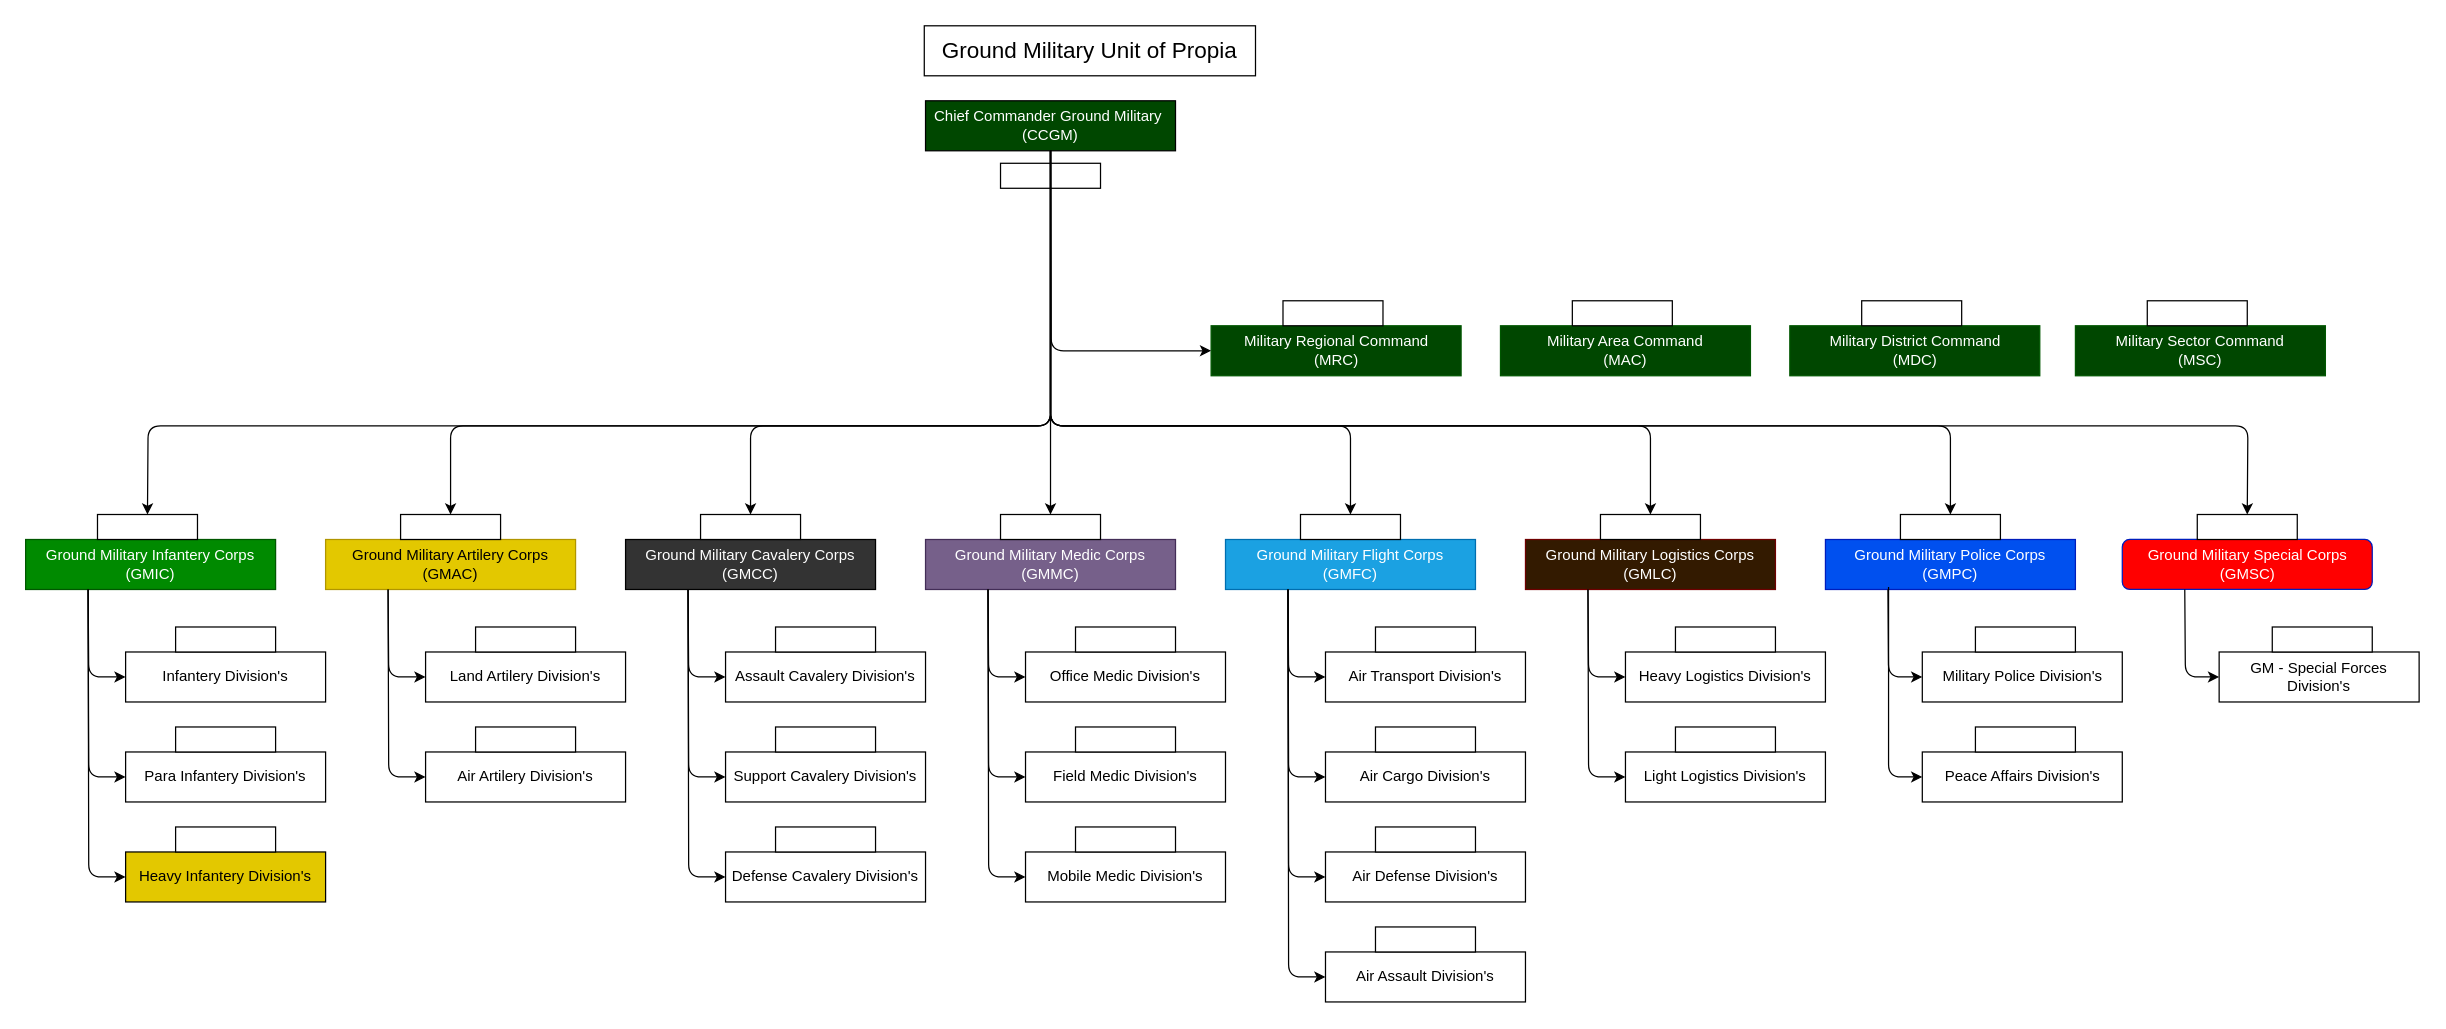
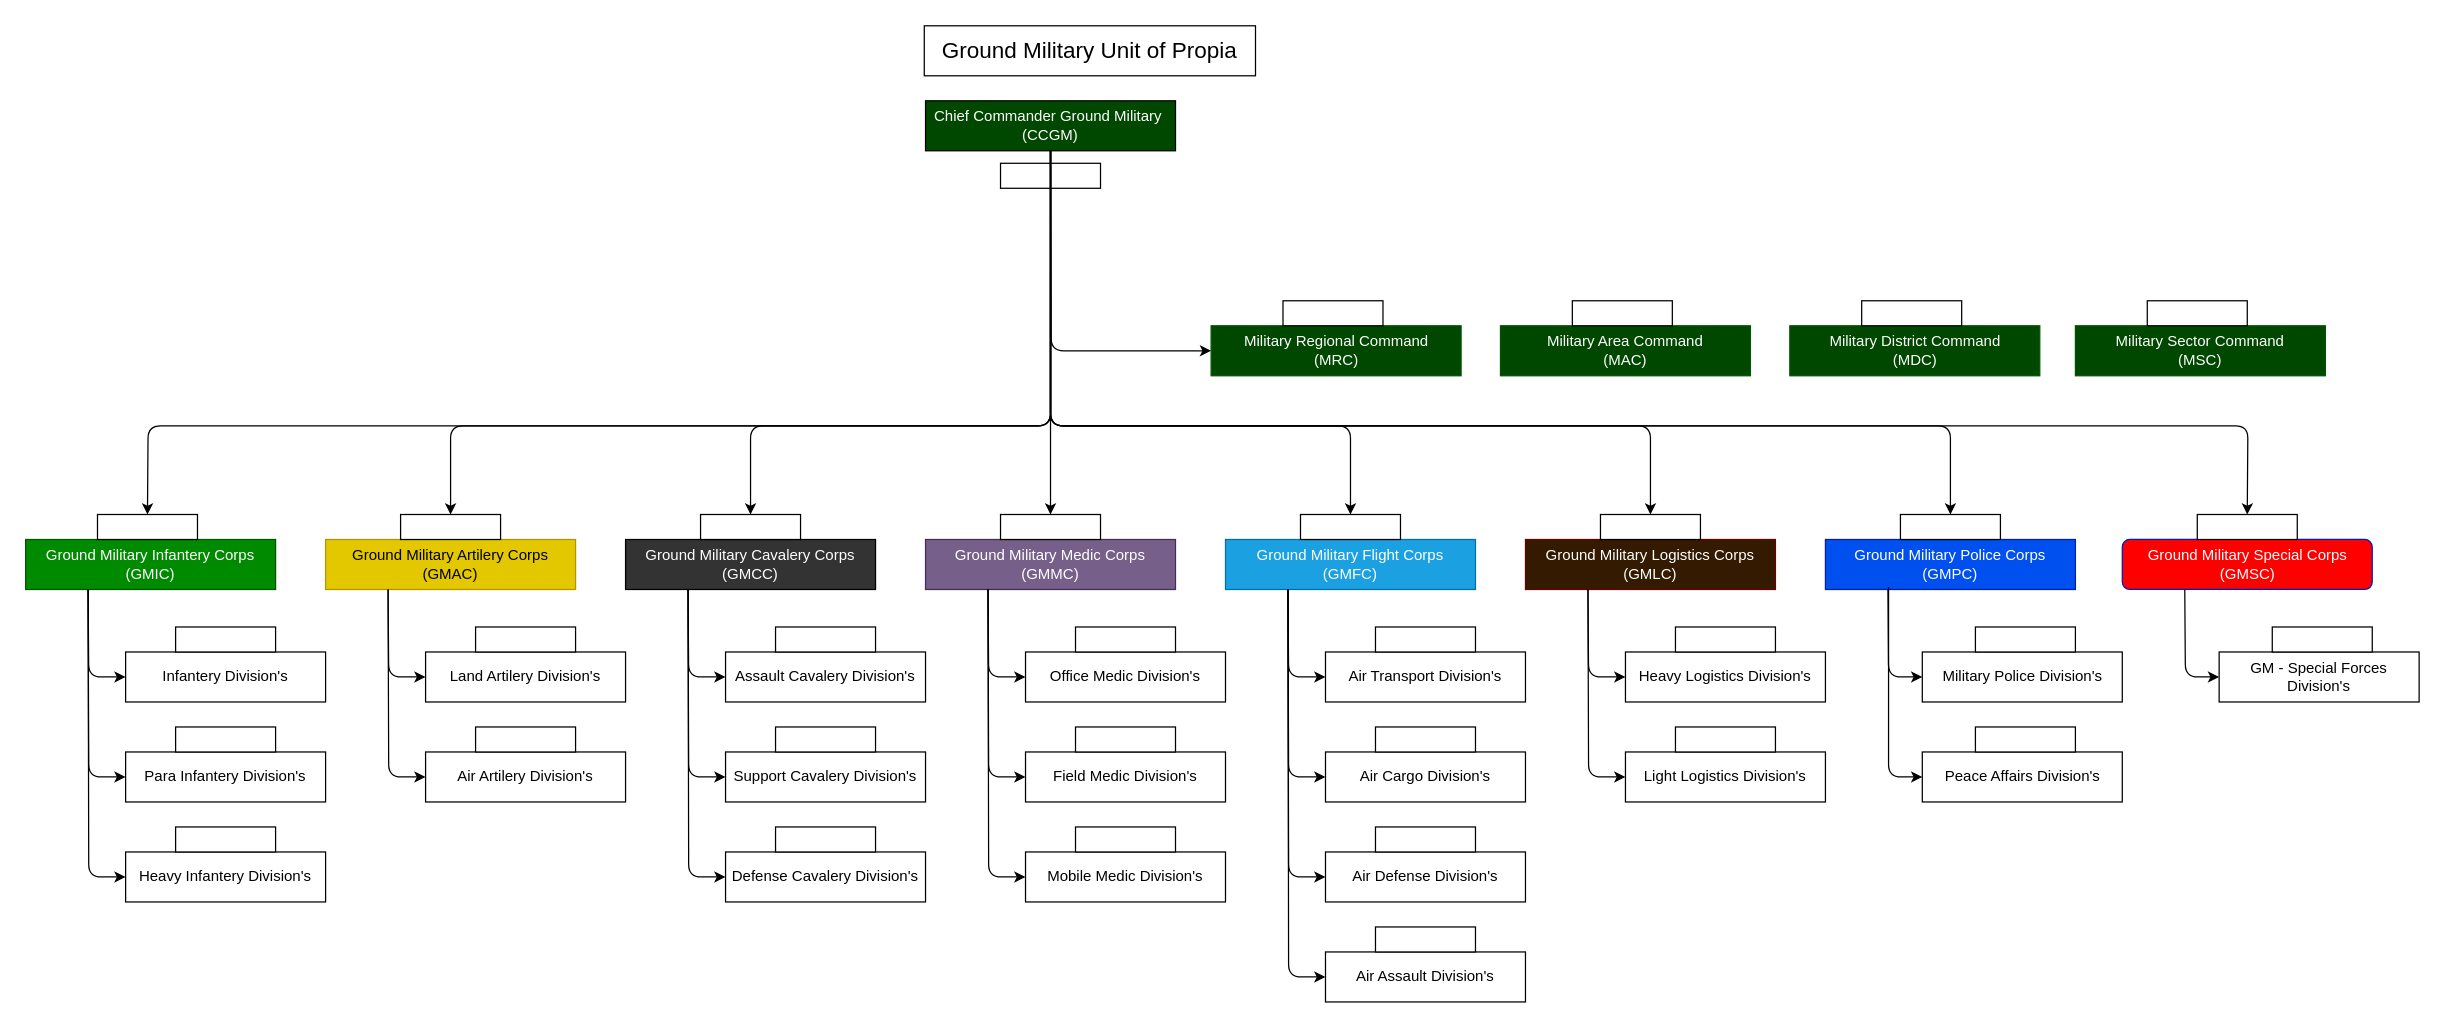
node "Heavy Infantery Division's": fillcolor #e3c800 -> #ffffff
